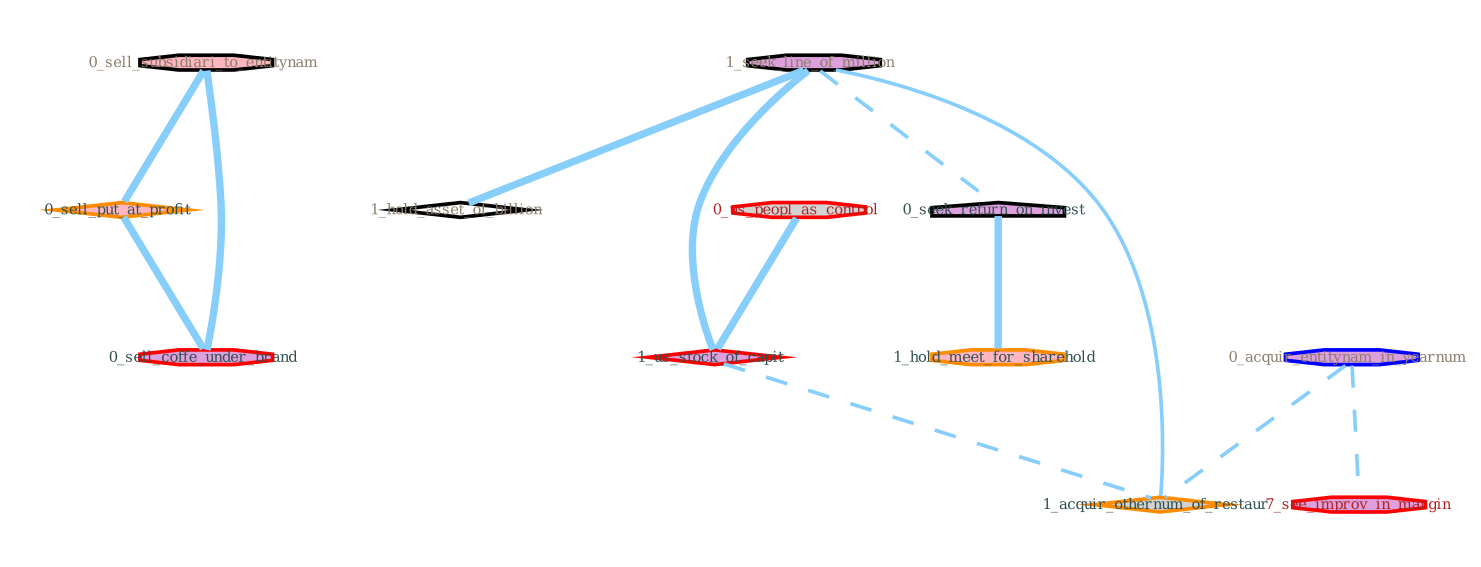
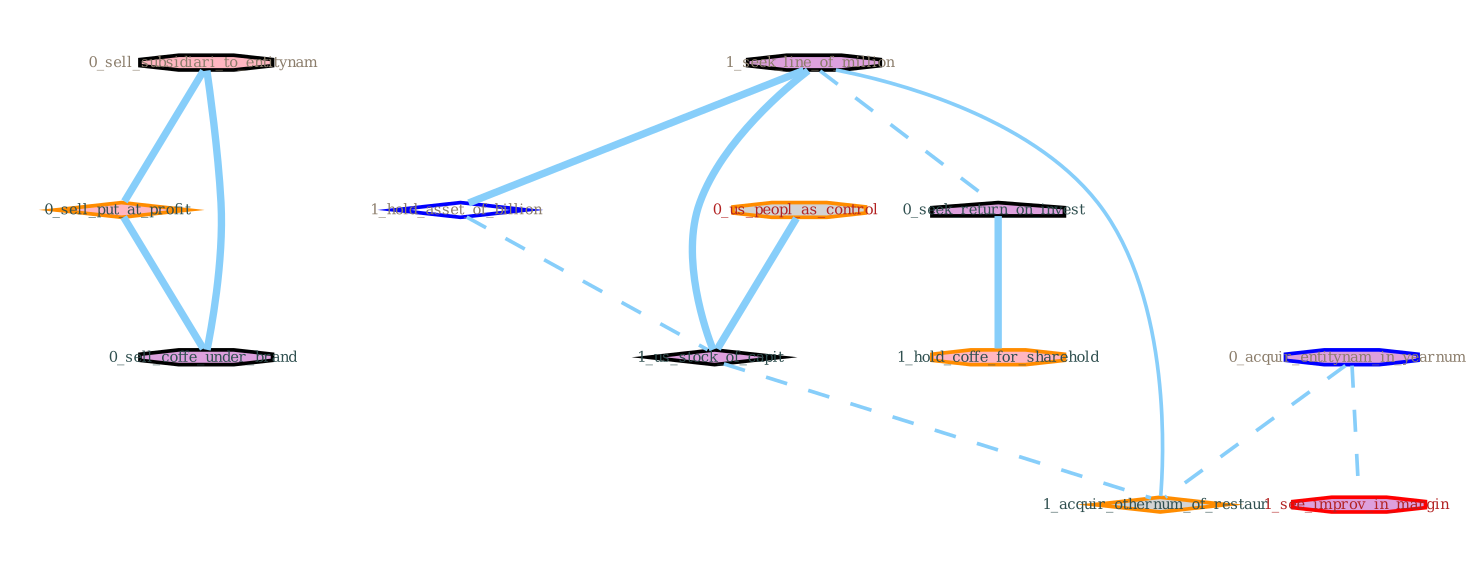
node "1_hold_asset_of_billion": color black -> blue
node "0_us_peopl_as_control": color red -> darkorange
edge "1_hold_asset_of_billion" -- "1_us_stock_of_capit": added
node "0_sell_coffe_under_brand": color red -> black
node "1_us_stock_of_capit": color red -> black
node "1_hold_meet_for_sharehold": label "1_hold_meet_for_sharehold" -> "1_hold_coffe_for_sharehold"
node "7_see_improv_in_margin": label "7_see_improv_in_margin" -> "1_see_improv_in_margin"
